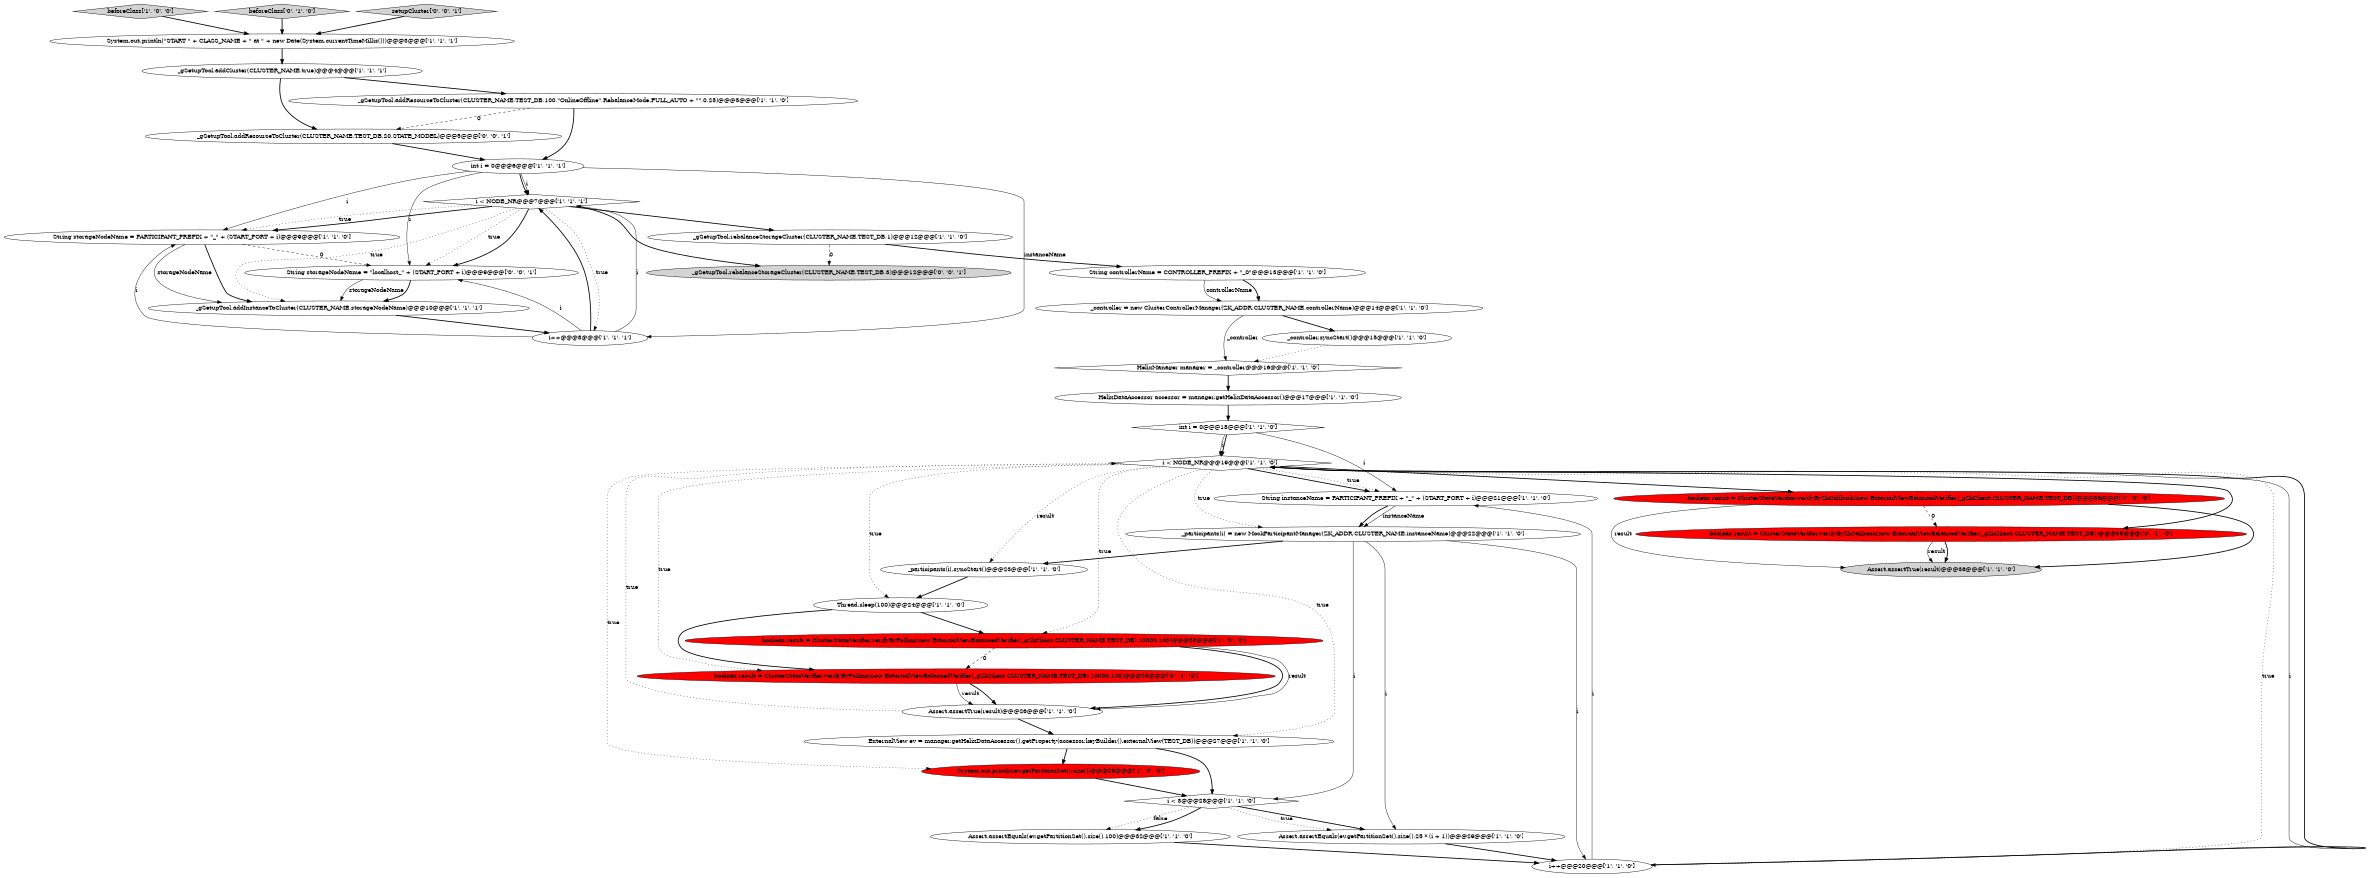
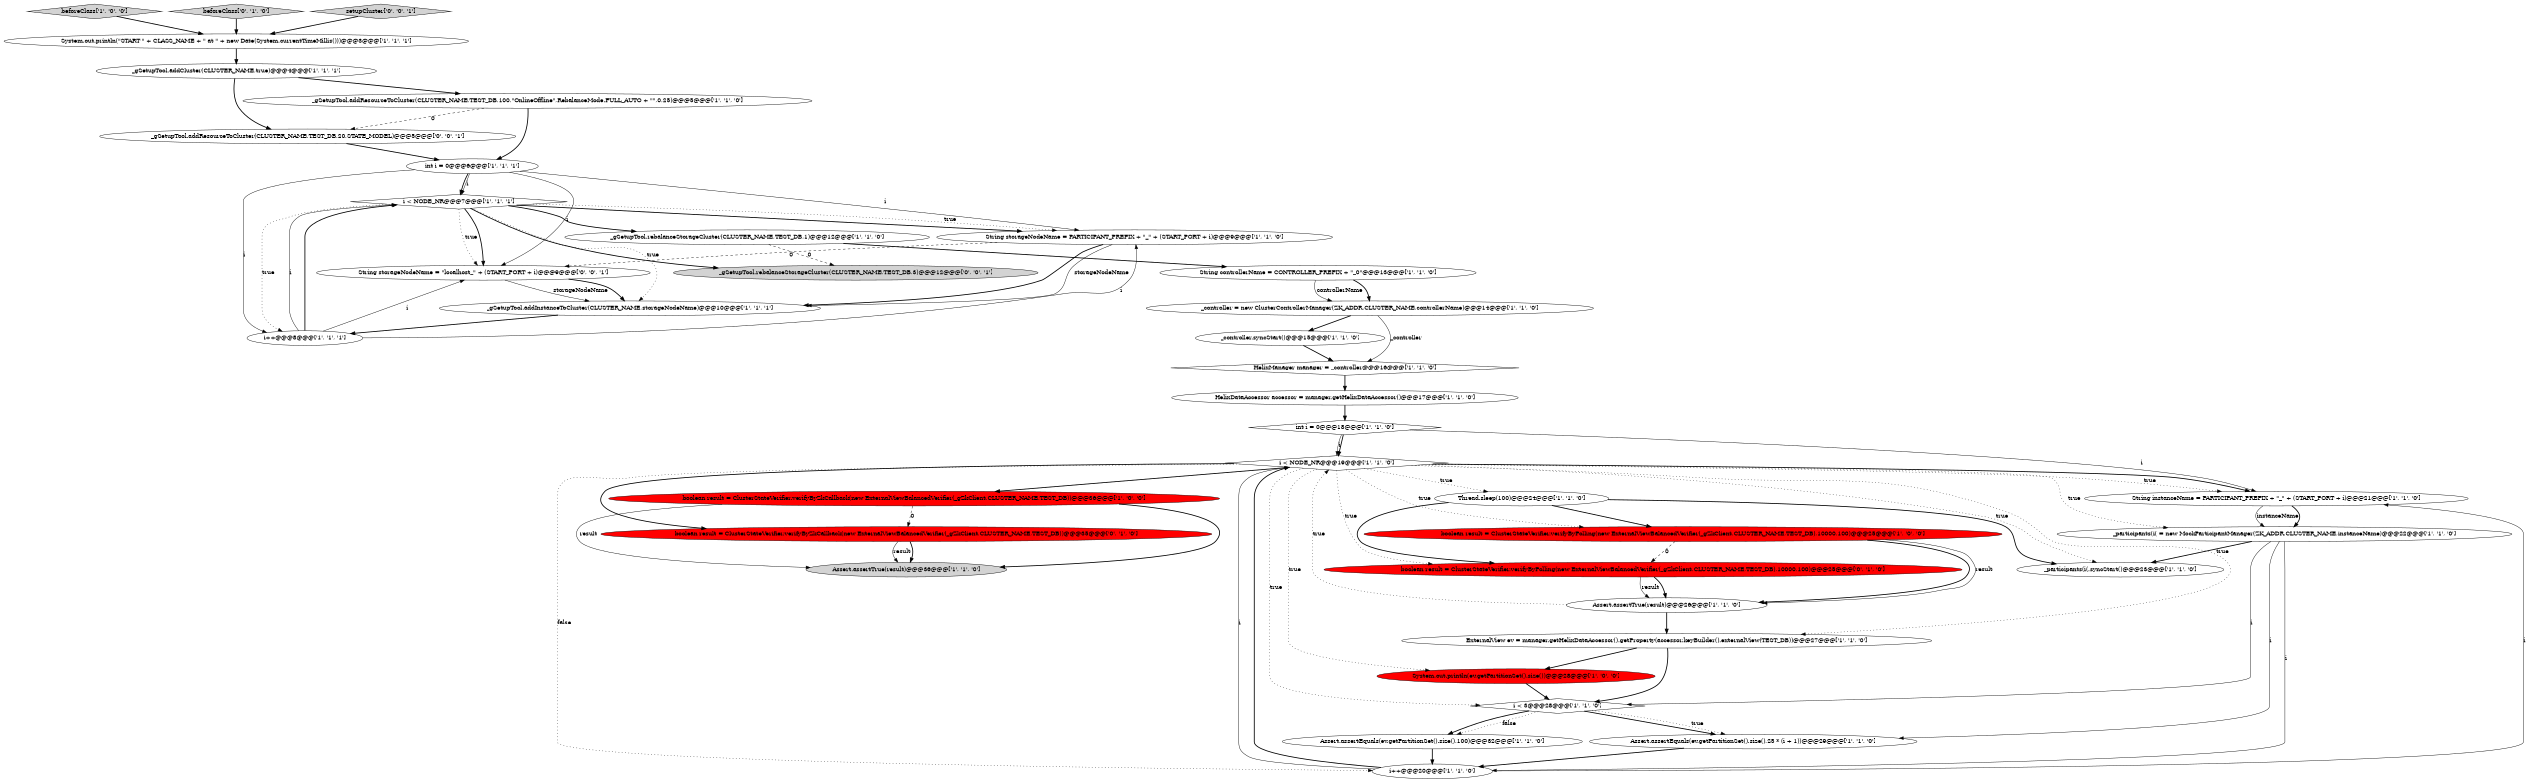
edge "int i = 0@@@6@@@['1', '1', '1']" -> "i++@@@8@@@['1', '1', '1']": label "instanceName" -> "i"
edge "_controller.syncStart()@@@15@@@['1', '1', '0']" -> "HelixManager manager = _controller@@@16@@@['1', '1', '0']": style dotted -> bold
edge "i < NODE_NR@@@19@@@['1', '1', '0']" -> "_participants(i(.syncStart()@@@23@@@['1', '1', '0']": label "result" -> "true"
edge "_participants(i(.syncStart()@@@23@@@['1', '1', '0']" -> "Thread.sleep(100)@@@24@@@['1', '1', '0']": reversed
edge "i < NODE_NR@@@19@@@['1', '1', '0']" -> "i < 3@@@28@@@['1', '1', '0']": added, label "true"
edge "i < NODE_NR@@@19@@@['1', '1', '0']" -> "i++@@@20@@@['1', '1', '0']": label "true" -> "false"
